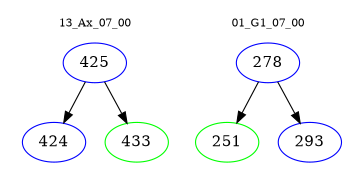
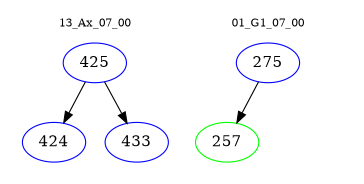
node "278": label "278" -> "275"
node "433": color green -> blue
node "251": label "251" -> "257"
node "293": removed
